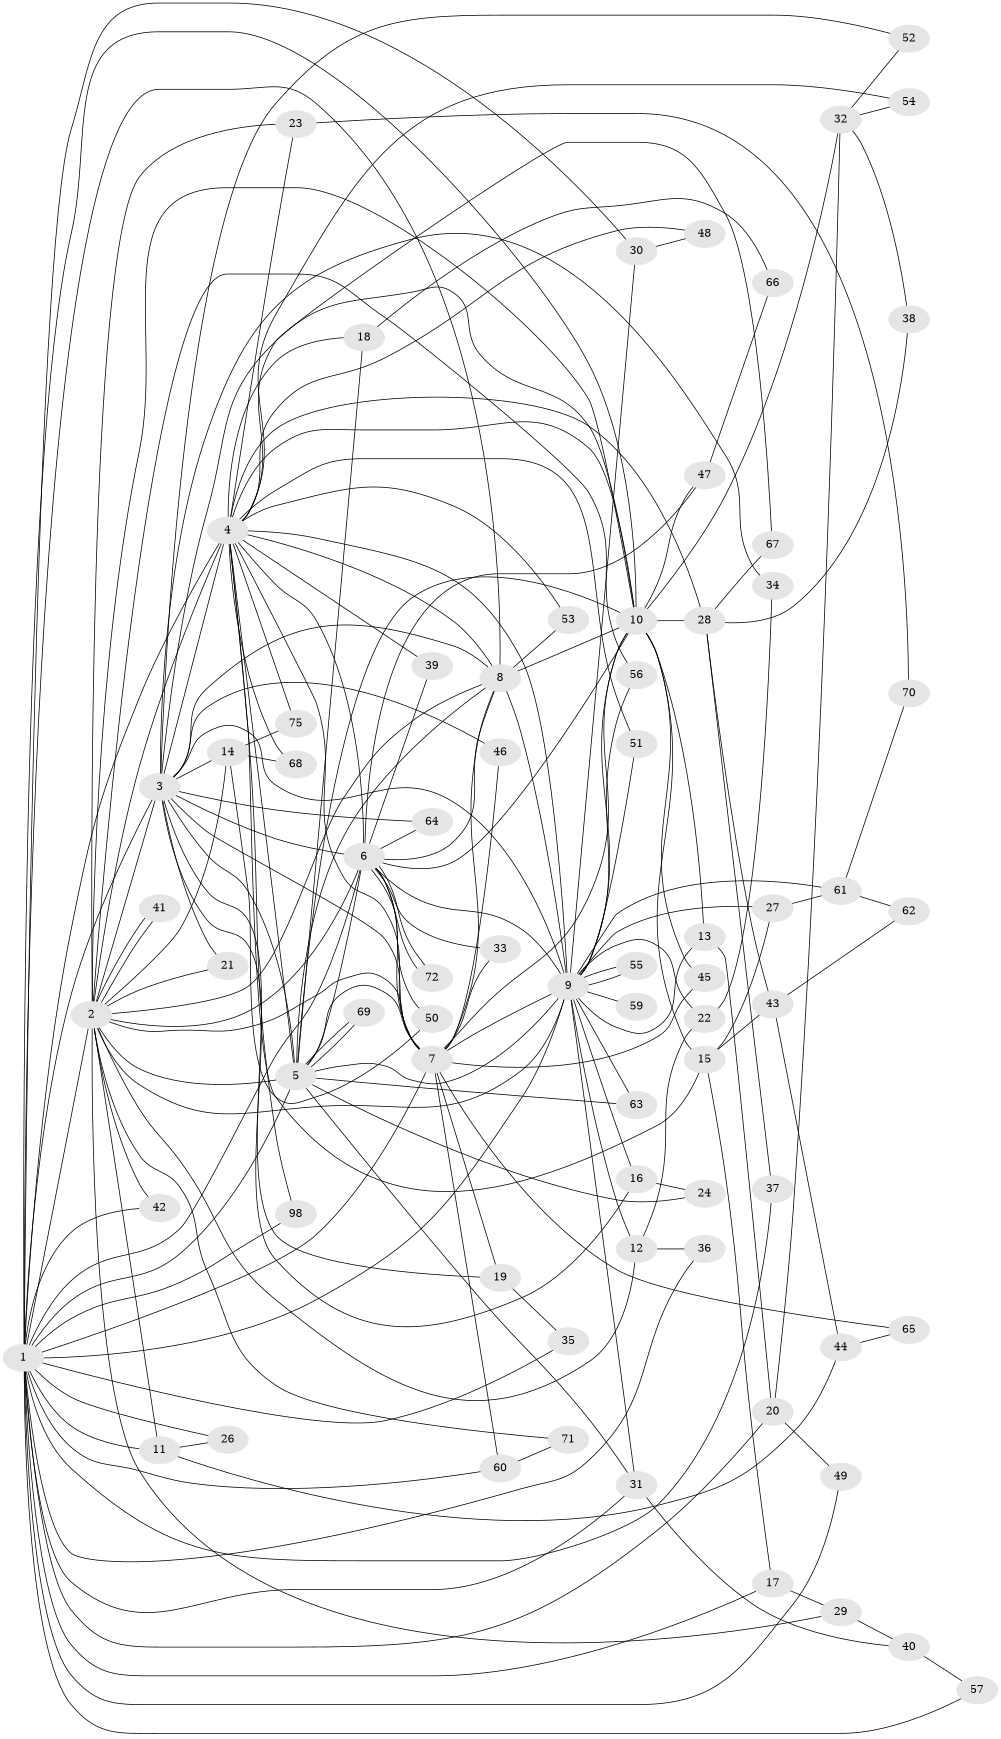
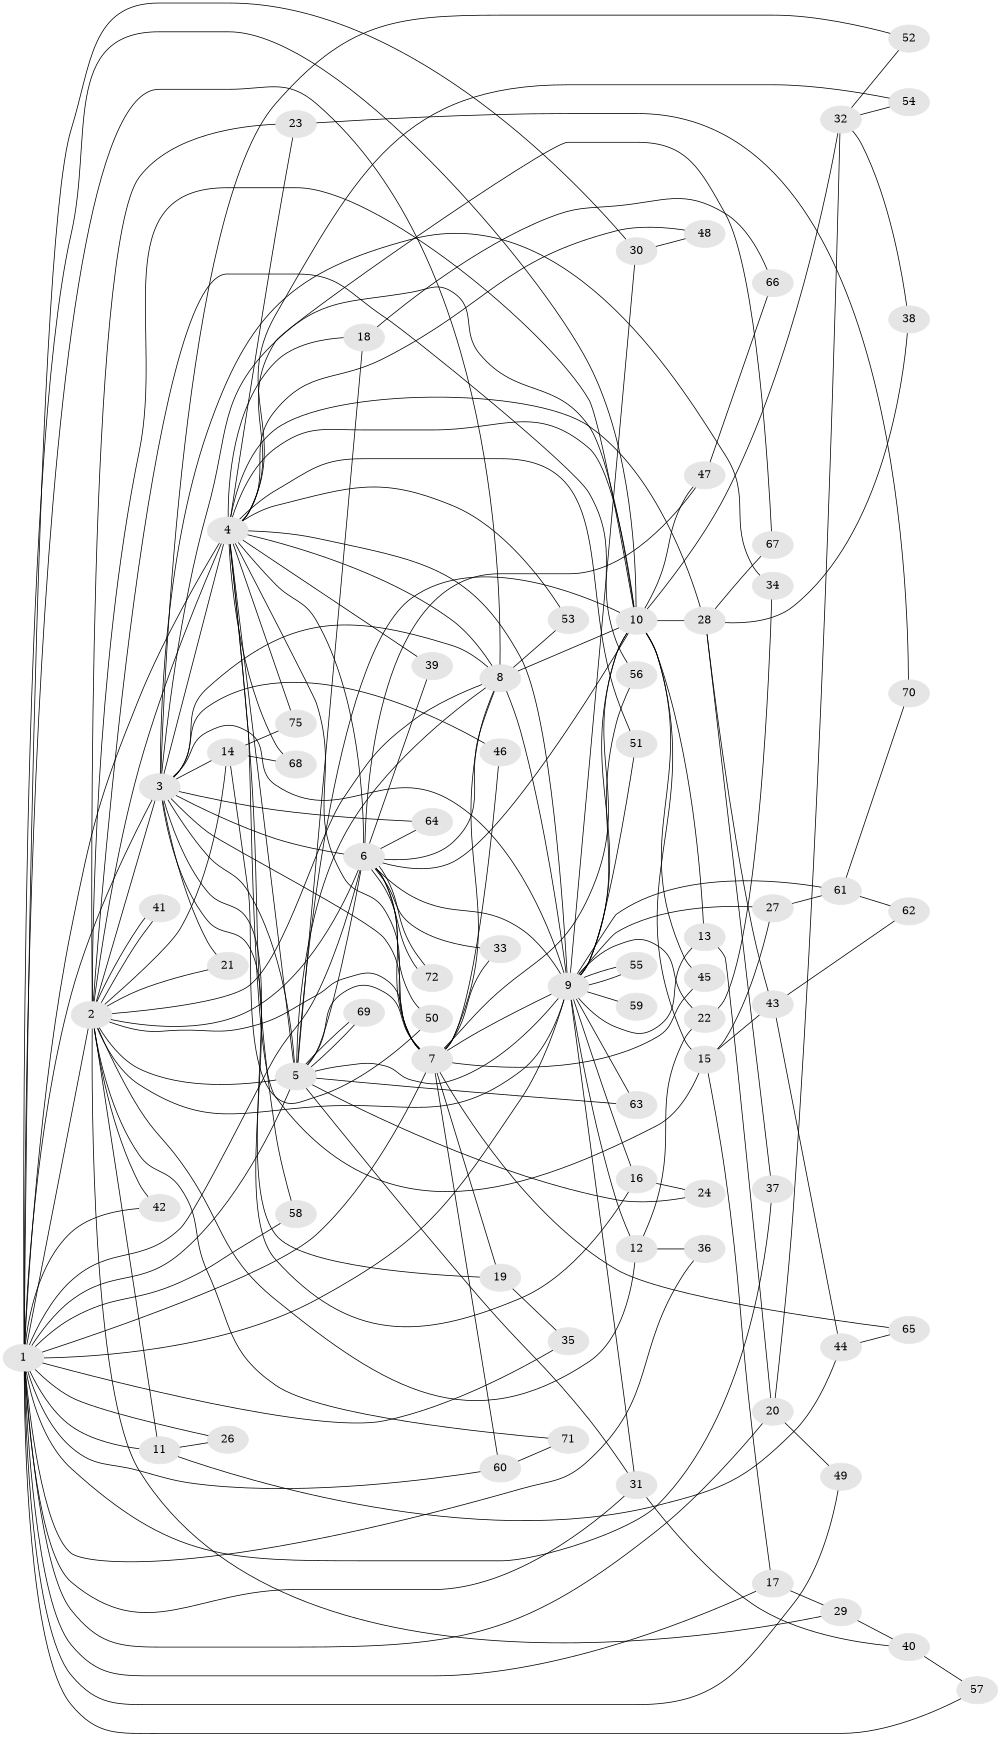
node "98": label "98" -> "58"
